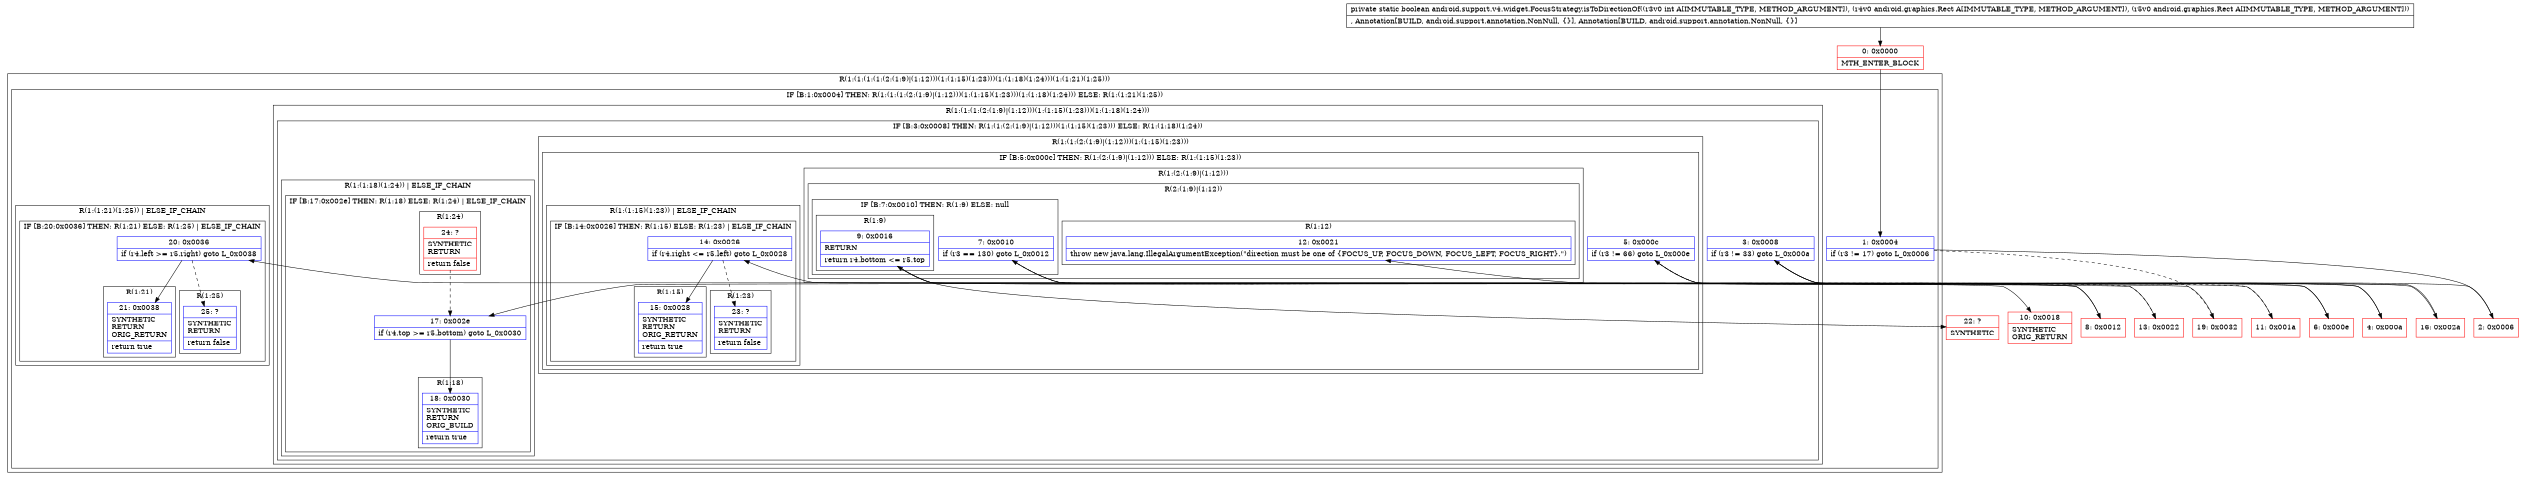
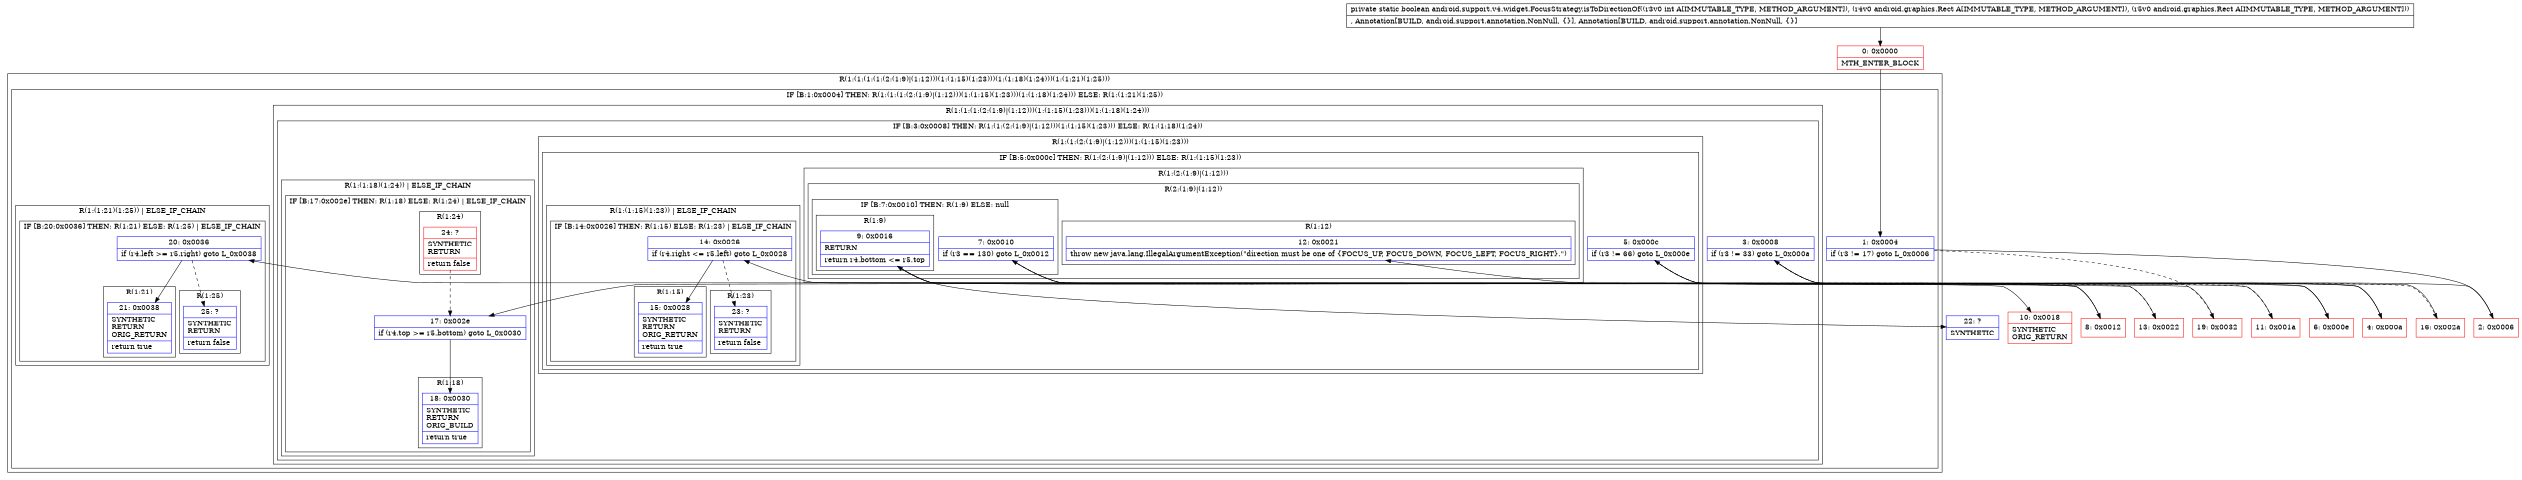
edge "3: 0x0008" -> "16: 0x002a": style solid -> dashed
node "22: ?": color red -> blue
